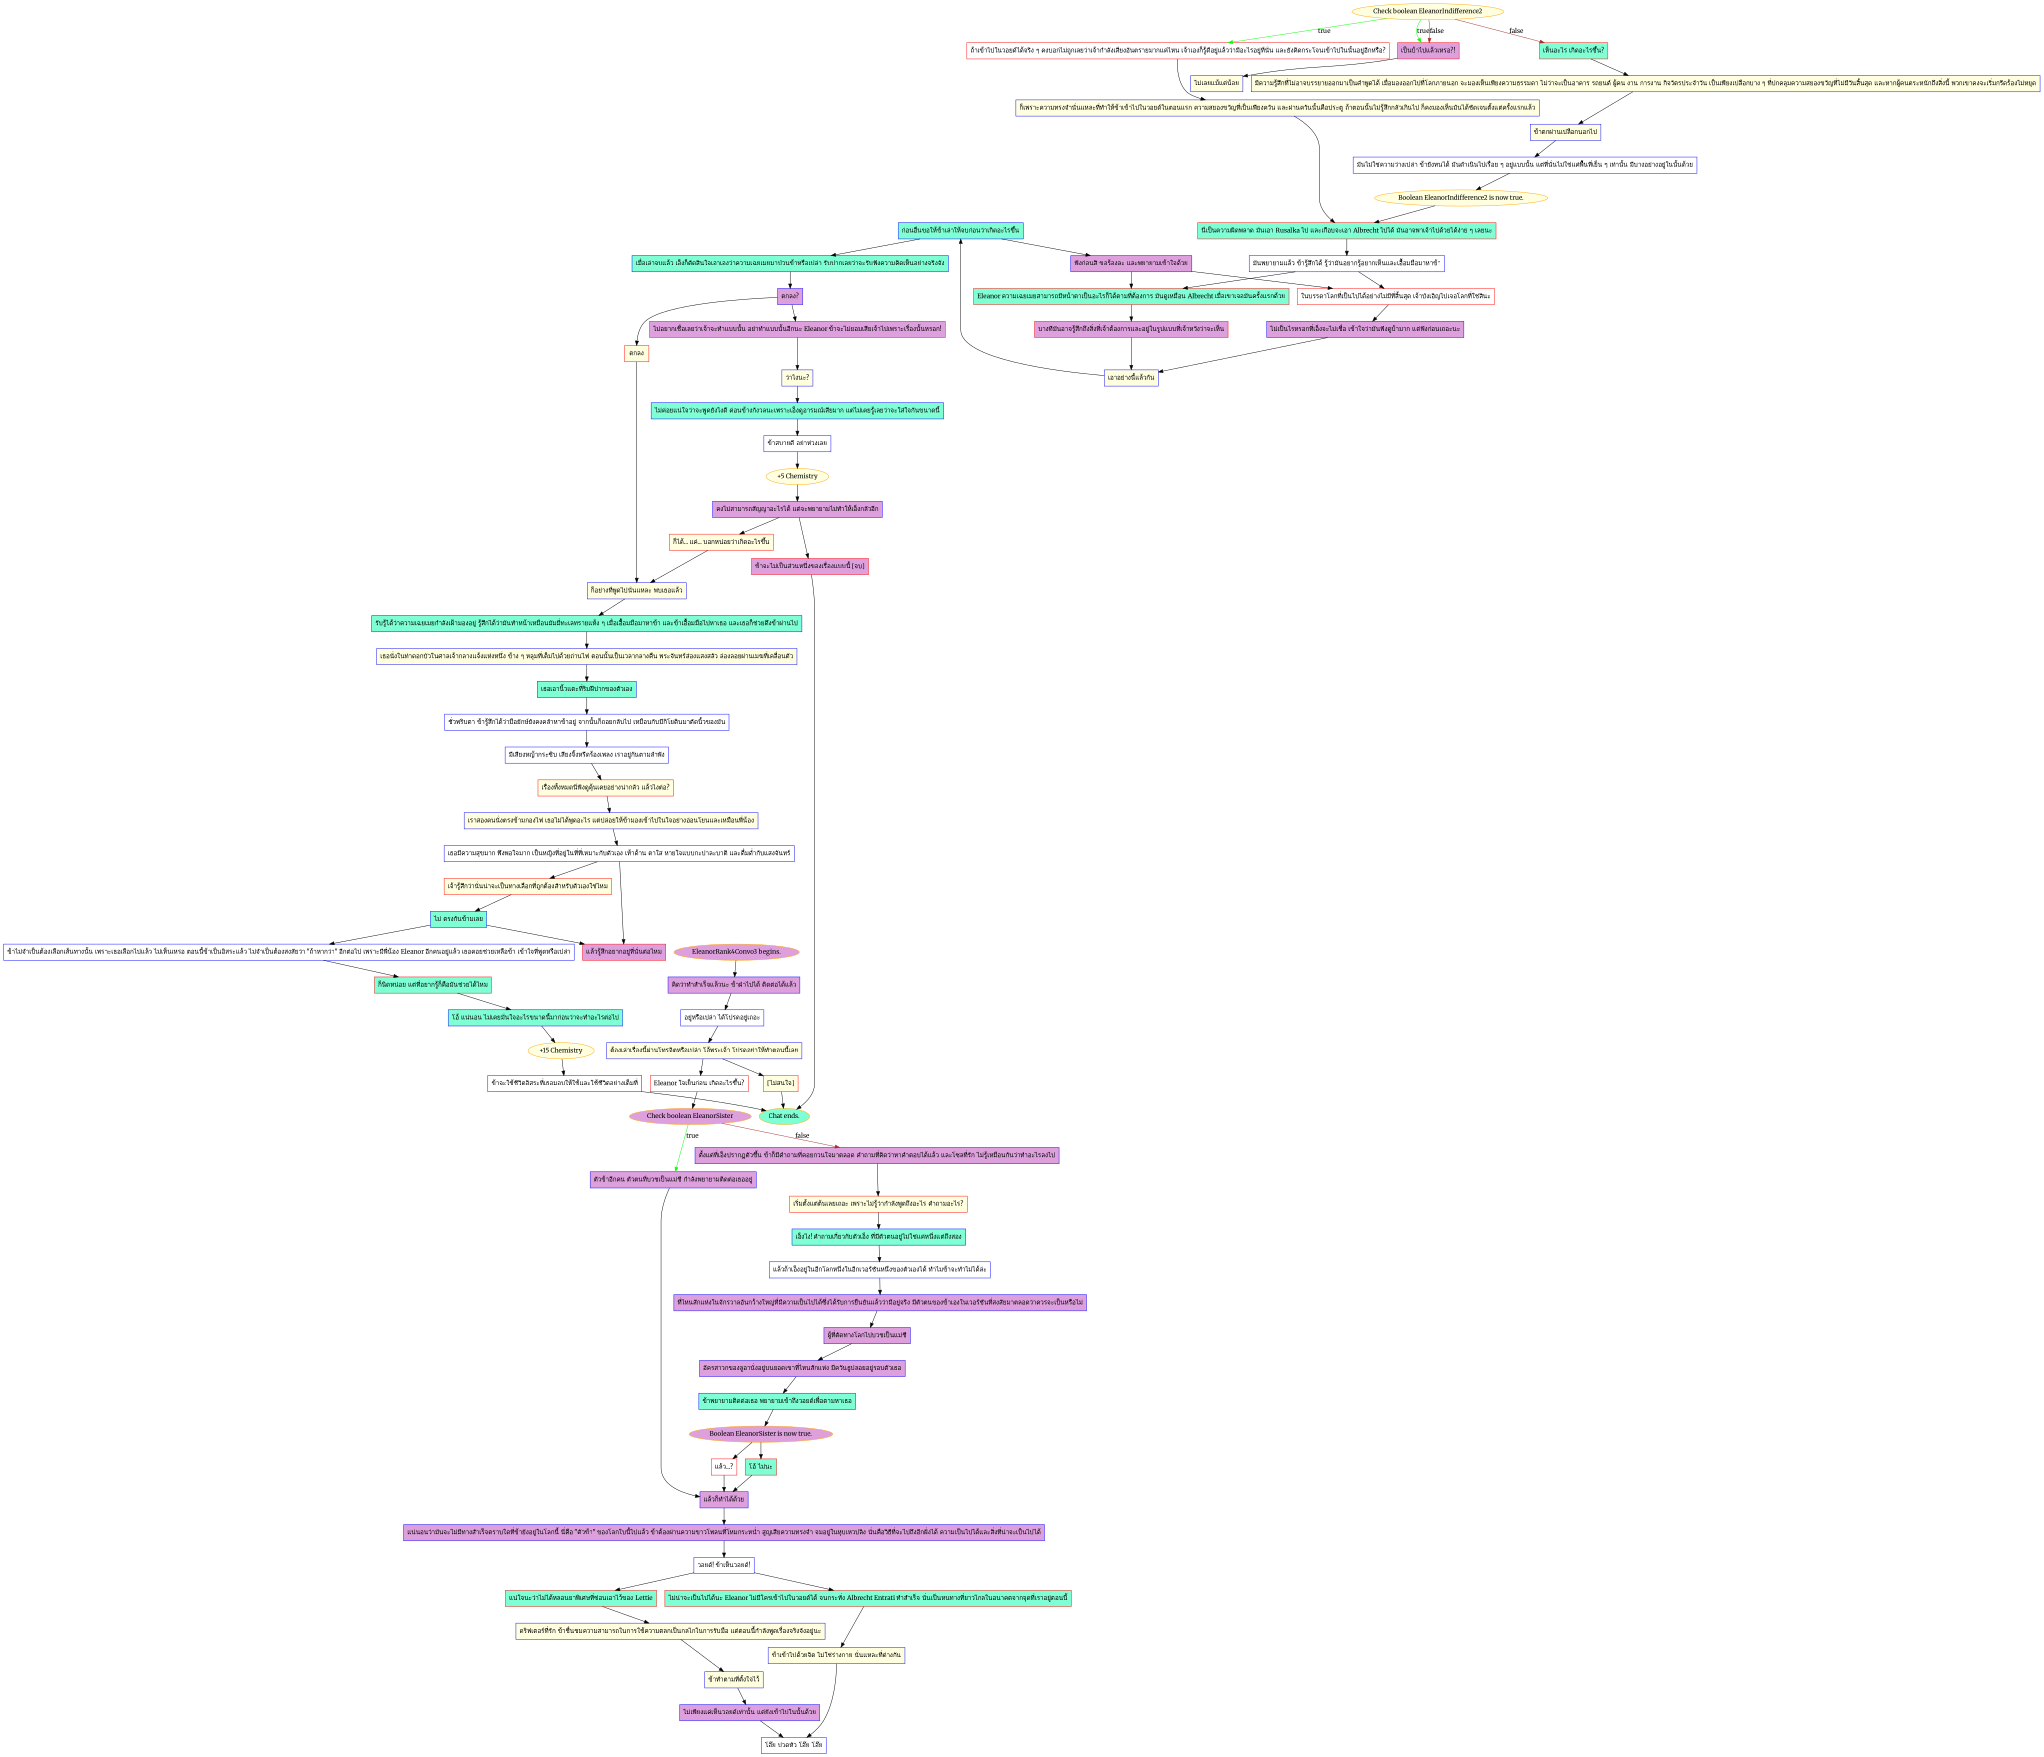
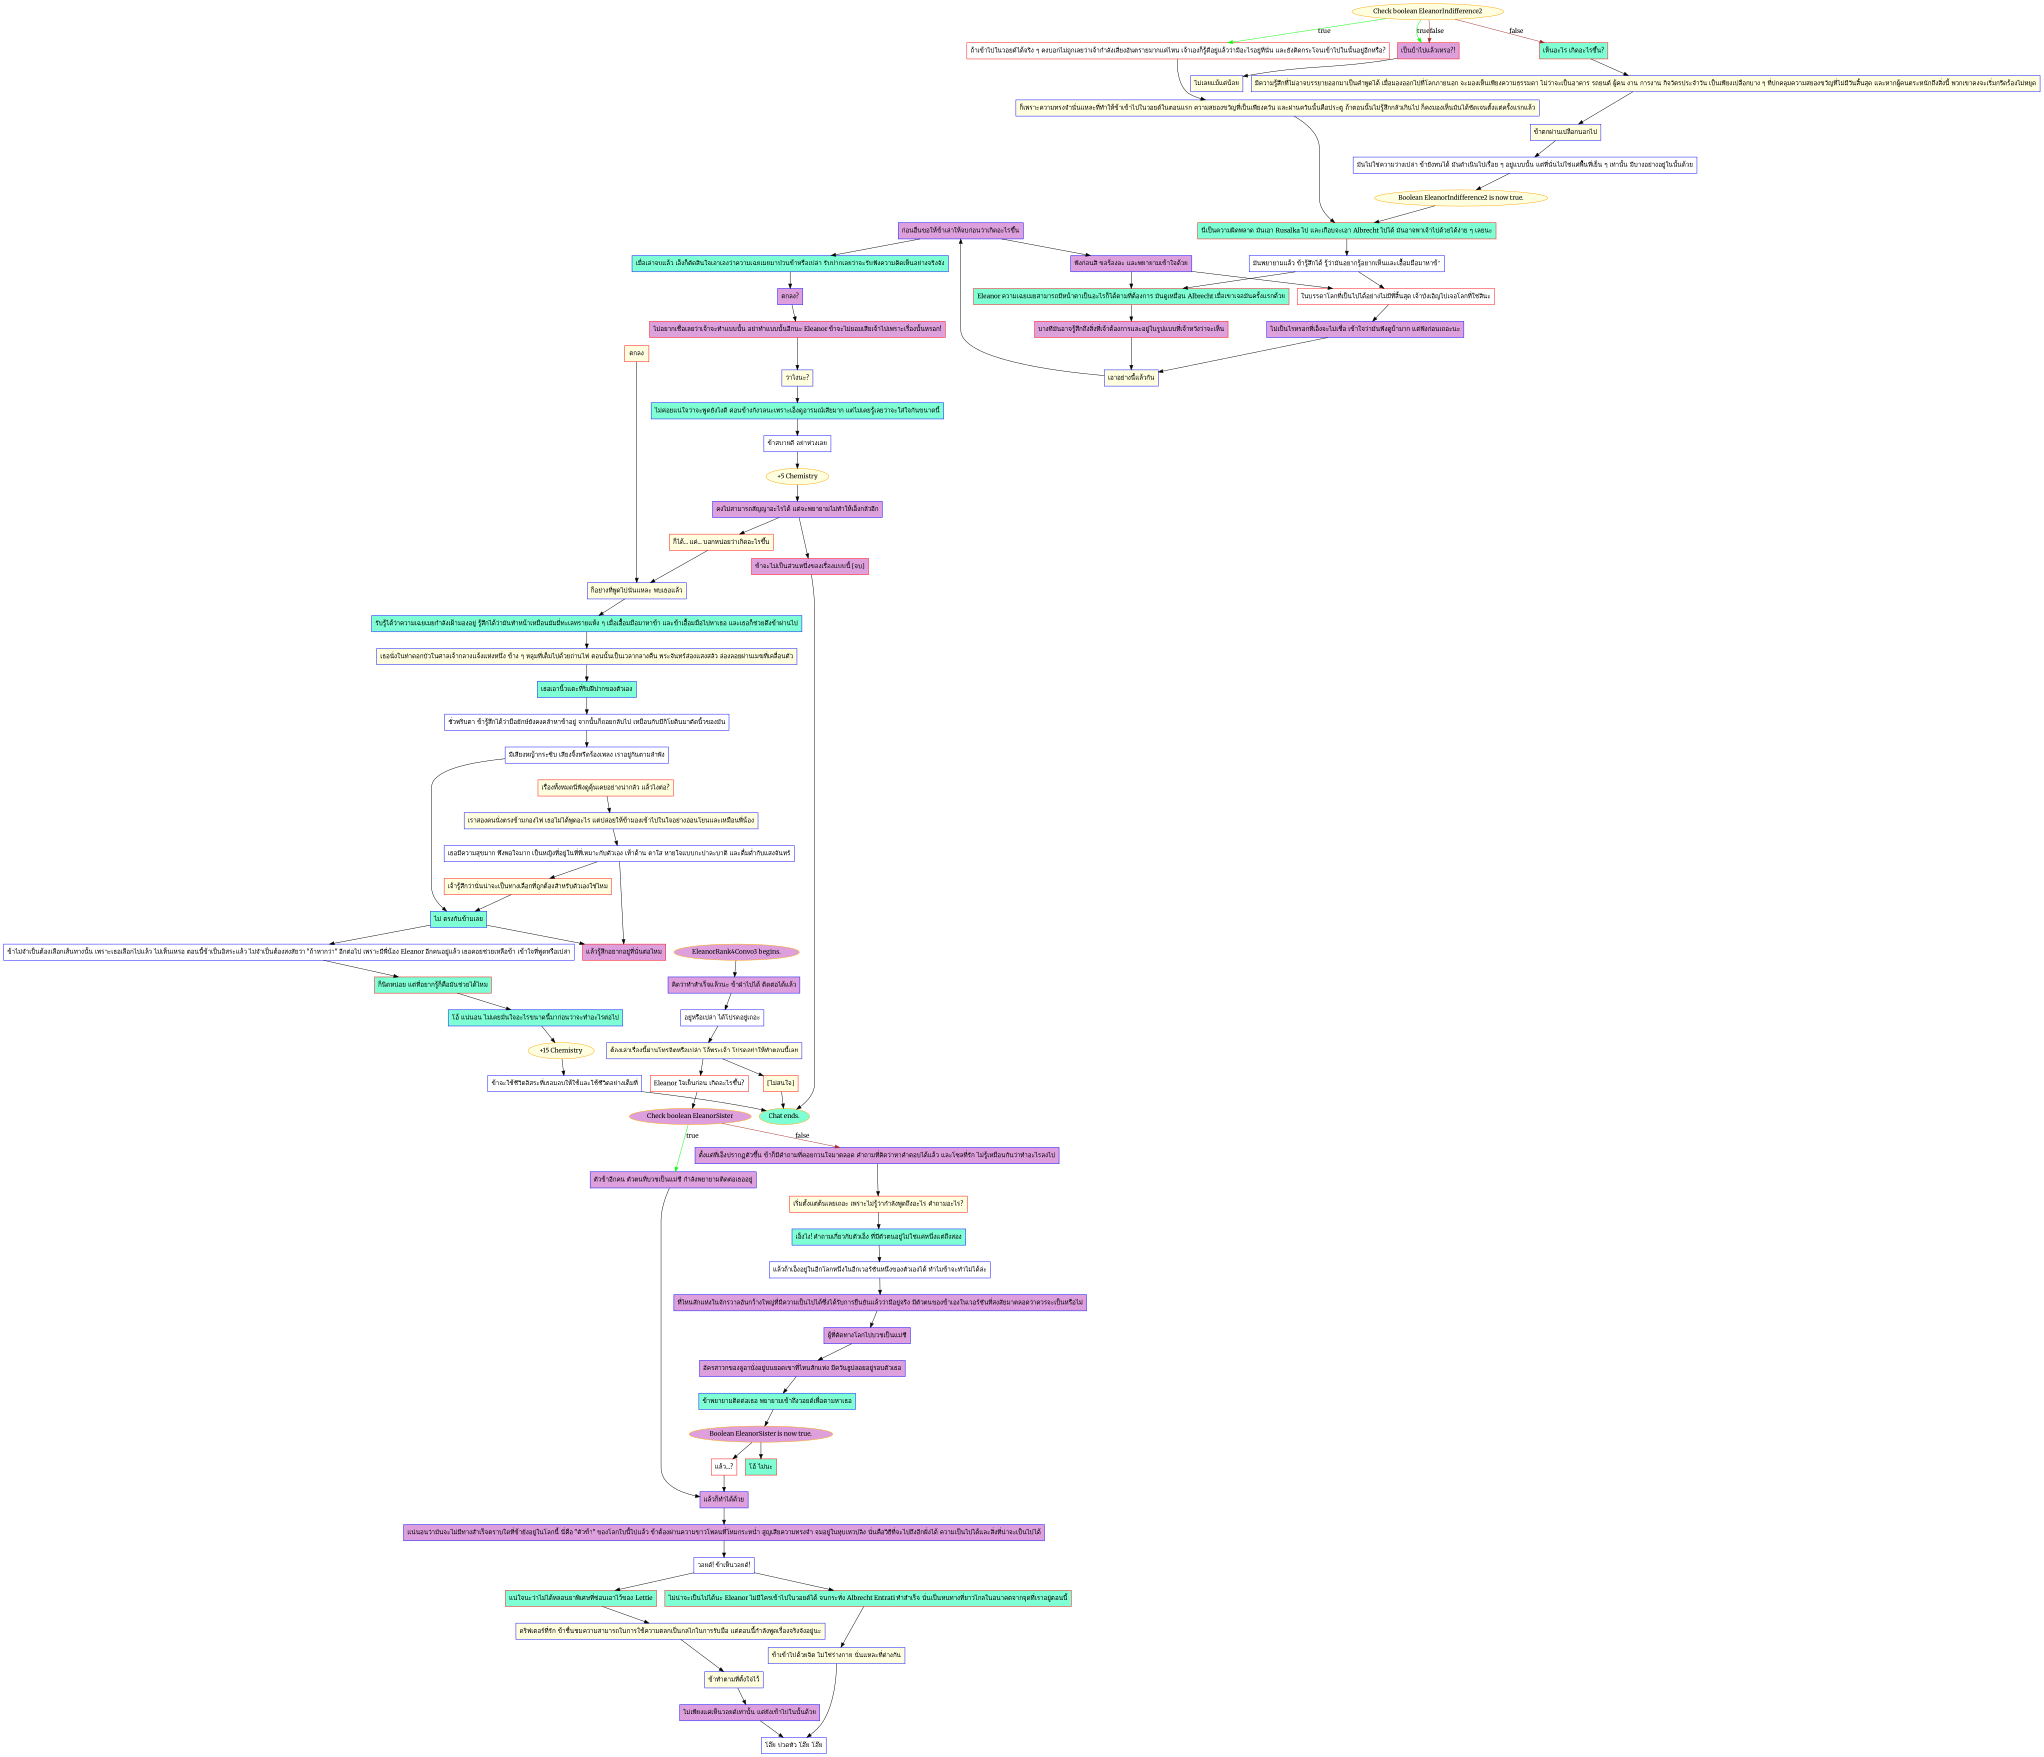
node "ก่อนอื่นขอให้ข้าเล่าให้จบก่อนว่าเกิดอะไรขึ้น": fillcolor aquamarine -> plum
edge "ตกลง?" -> "ตกลง": removed
edge "มีเสียงหญ้ากระซิบ เสียงจิ้งหรีดร้องเพลง เราอยู่กันตามลำพัง" -> "เรื่องทั้งหมดนี่ฟังดูคุ้นเคยอย่างน่ากลัว แล้วไงต่อ?": now "มีเสียงหญ้ากระซิบ เสียงจิ้งหรีดร้องเพลง เราอยู่กันตามลำพัง" -> "ไม่ ตรงกันข้ามเลย"
edge "โอ้ ไม่นะ" -> "แล้วก็ทำได้ด้วย": removed
